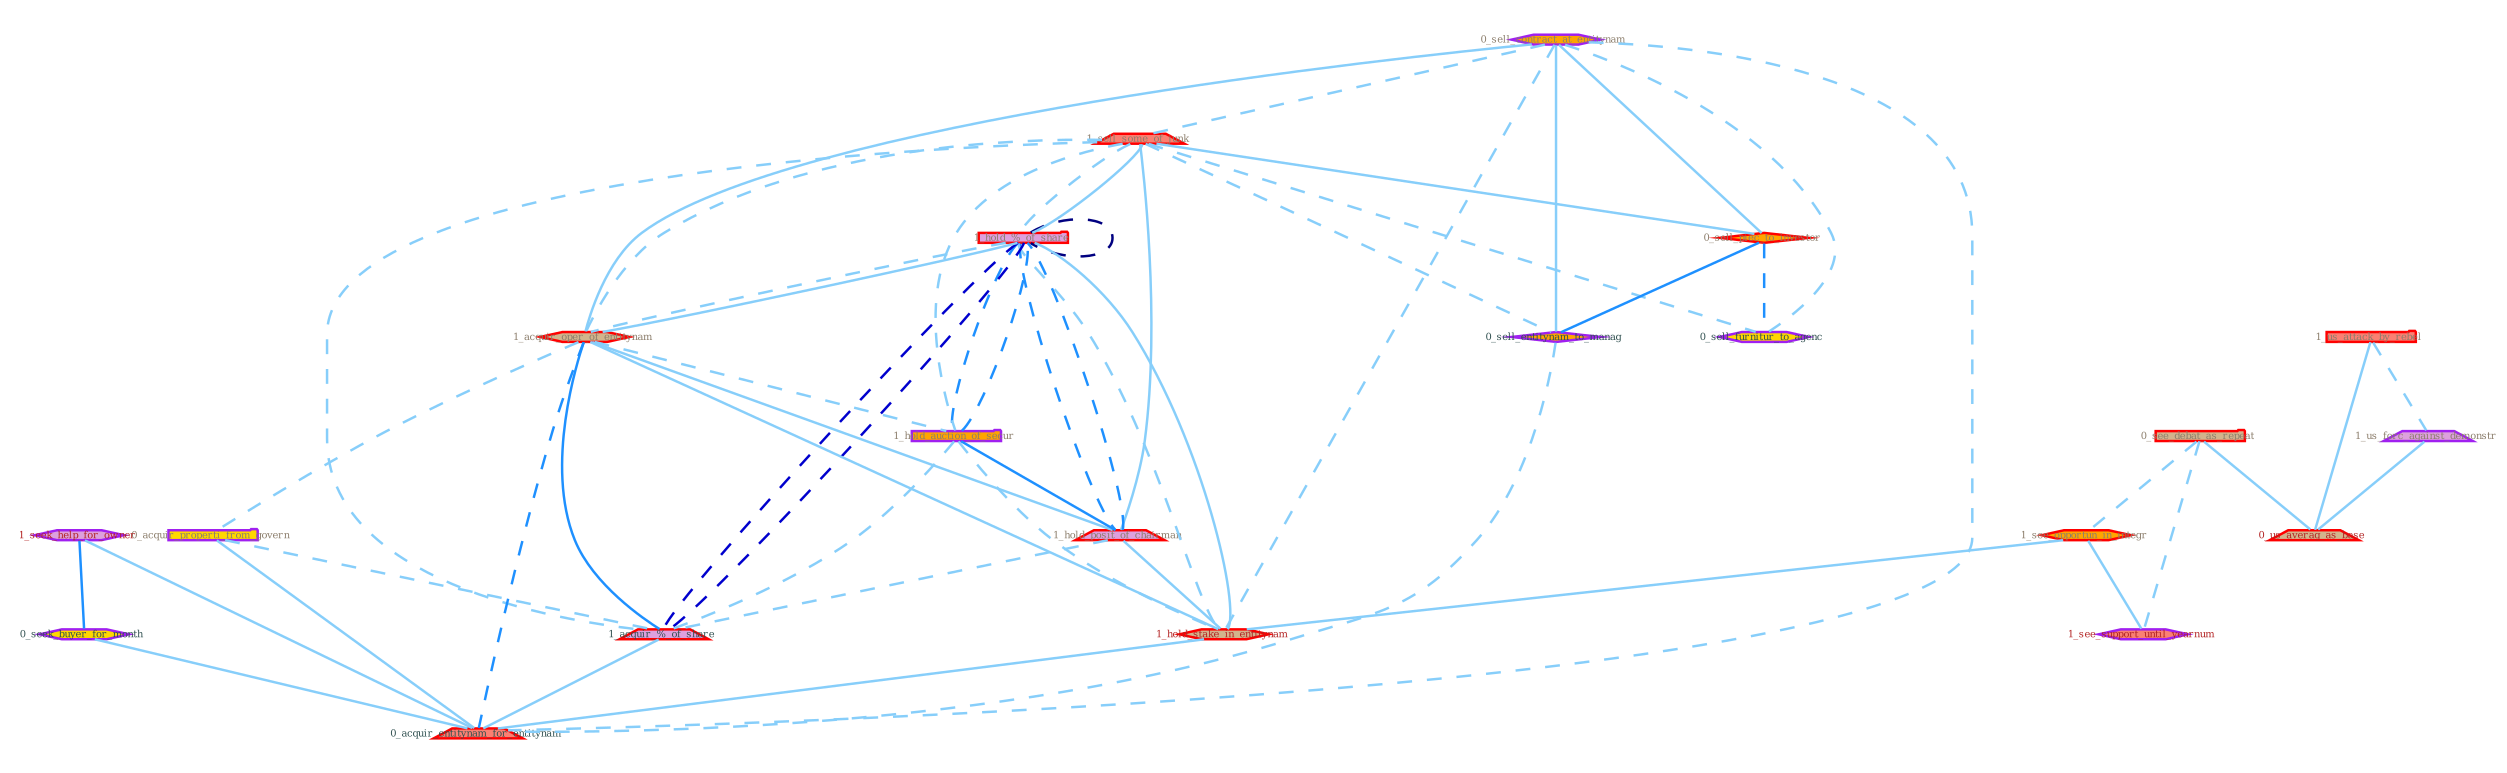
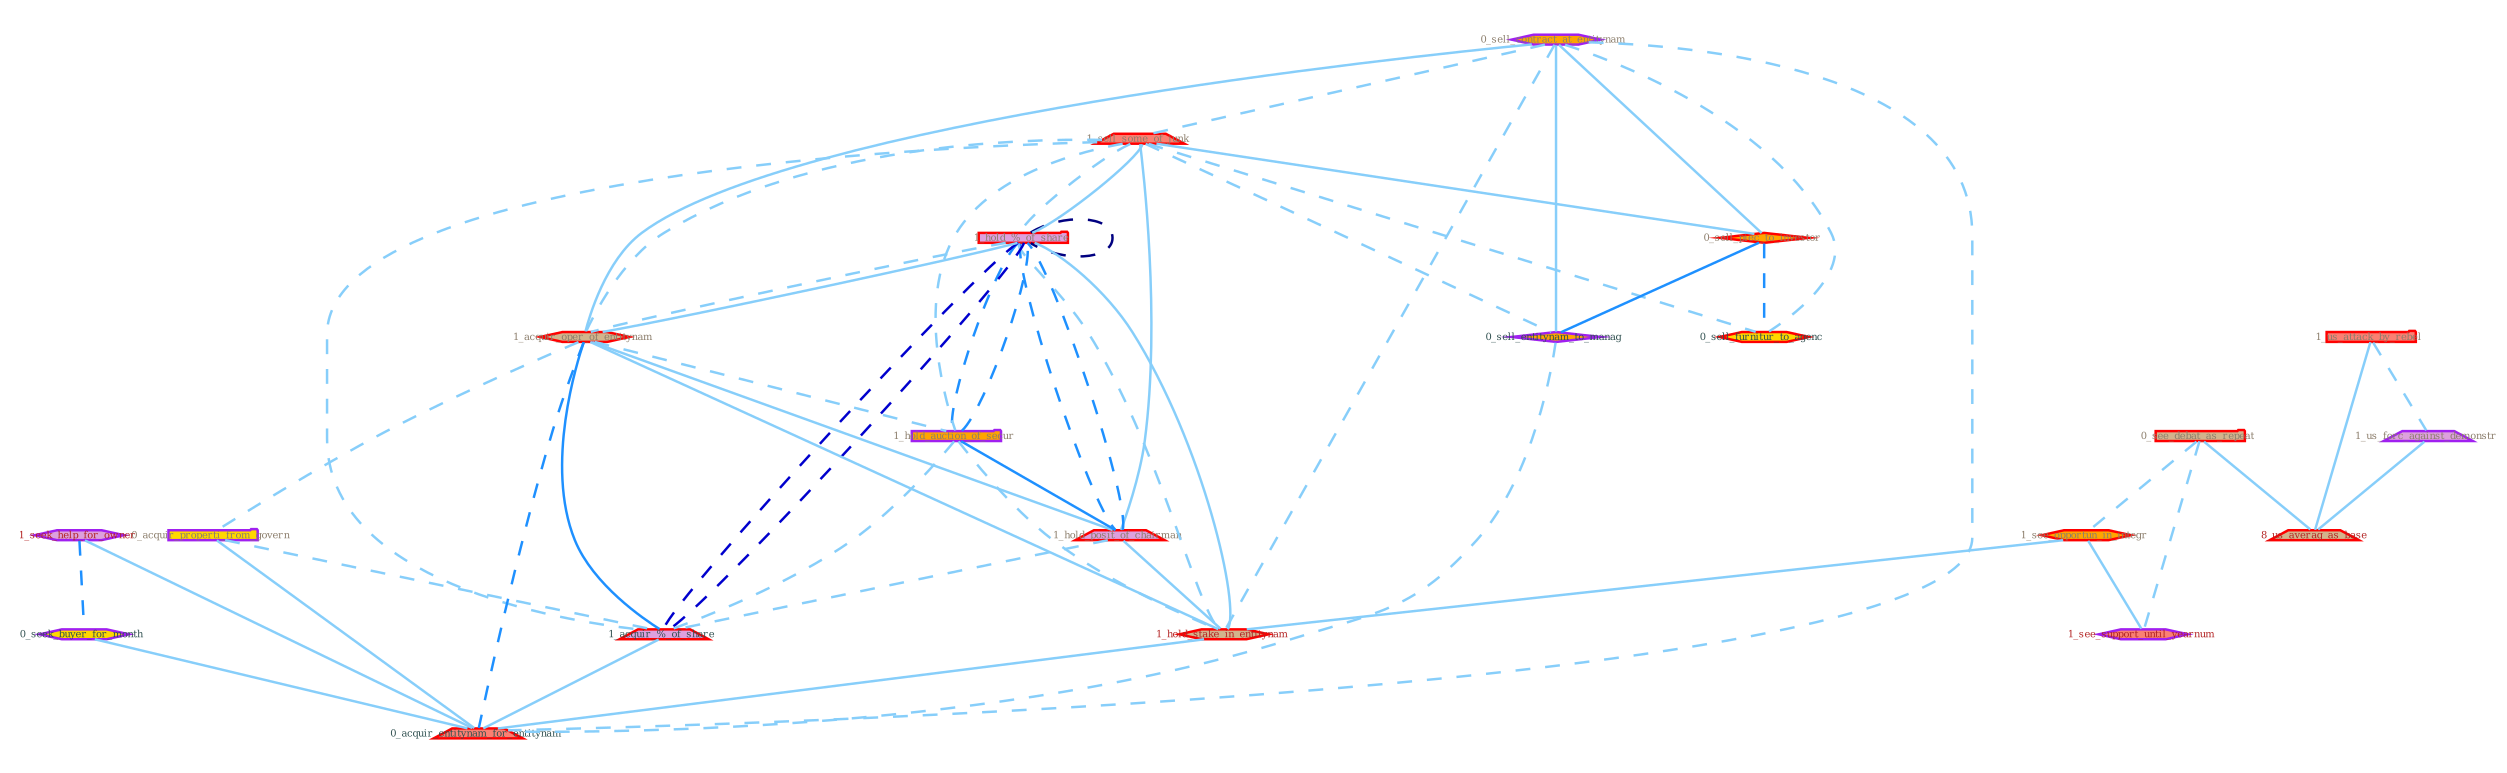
node "0_sell_furnitur_to_agenc": color purple -> red
node "0_us_averag_as_base": label "0_us_averag_as_base" -> "8_us_averag_as_base"
edge "1_seek_help_for_owner" -- "0_seek_buyer_for_month": style solid -> dashed
